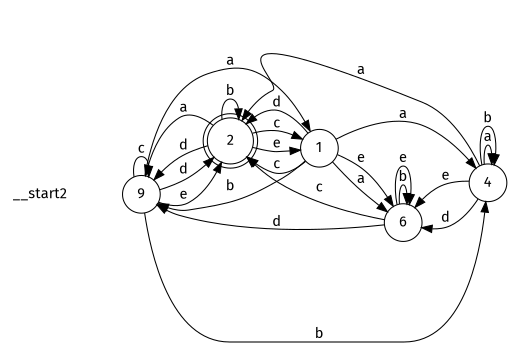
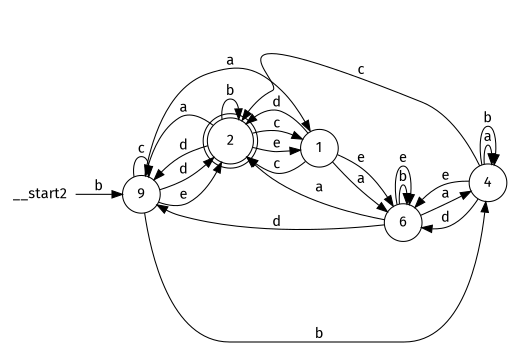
edge "4" -> "2": label "a" -> "c"
edge "1" -> "4": now "6" -> "4"
edge "6" -> "2": label "c" -> "a"
edge "1" -> "9": now "__start2" -> "9"
